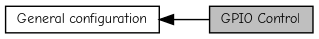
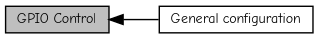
edge "GPIO Control" -> "General configuration": reversed
